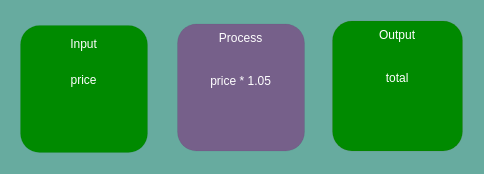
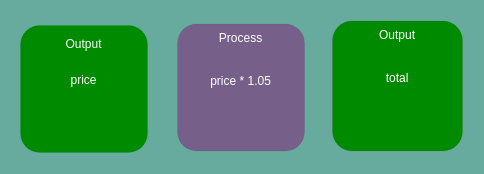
node "Input price": label "Input price" -> "Output price"
